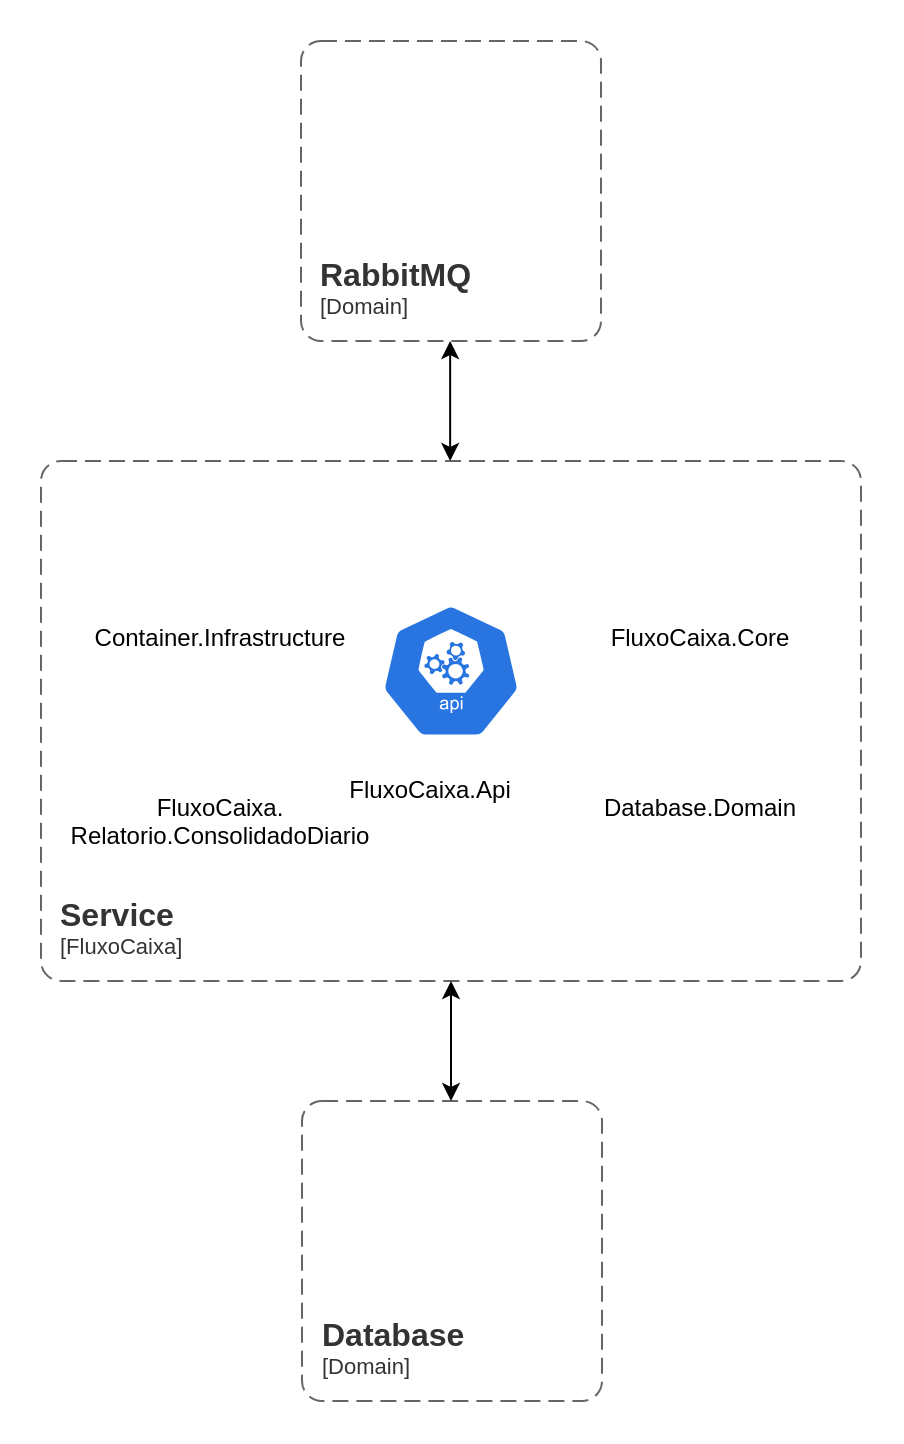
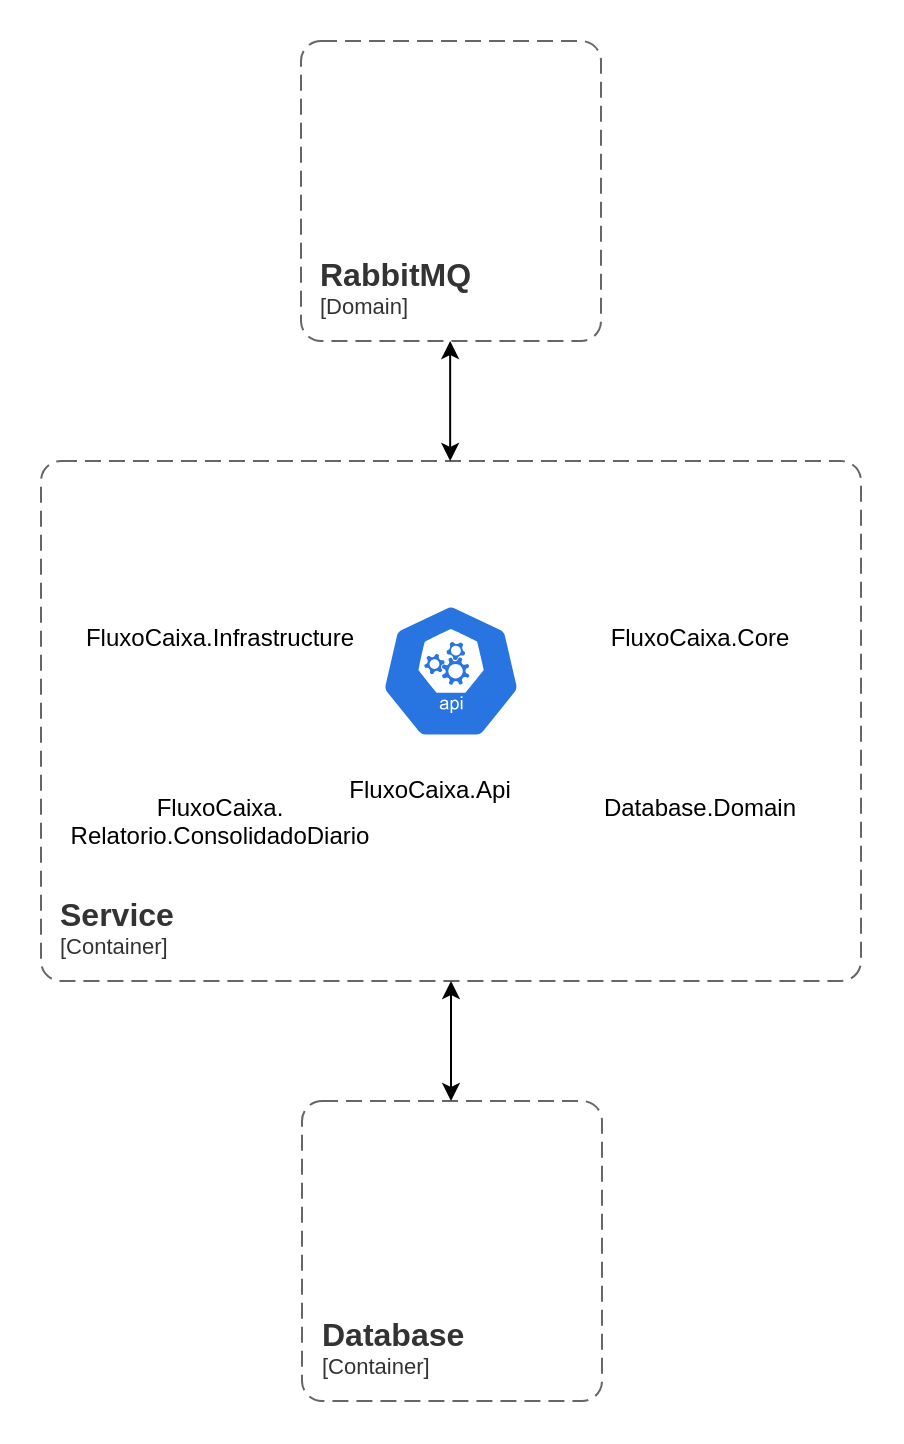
node "Container.Infrastructure": label "Container.Infrastructure" -> "FluxoCaixa.Infrastructure"
node "Service [FluxoCaixa]": label "Service [FluxoCaixa]" -> "Service [Container]"
node "Database [Domain]": label "Database [Domain]" -> "Database [Container]"
